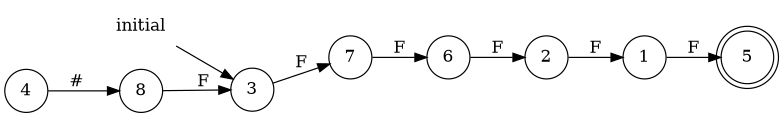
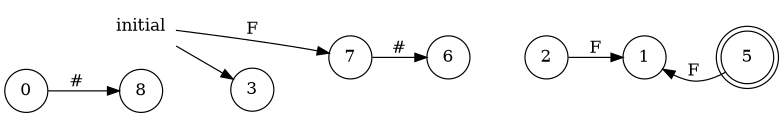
edge "7" -> "6": label "F" -> "#"
edge "6" -> "2": removed, label "F"
edge "1" -> "5": reversed
edge "3" -> "7": now "initial" -> "7"
edge "8" -> "3": removed, label "F"
node "4": label "4" -> "0"
